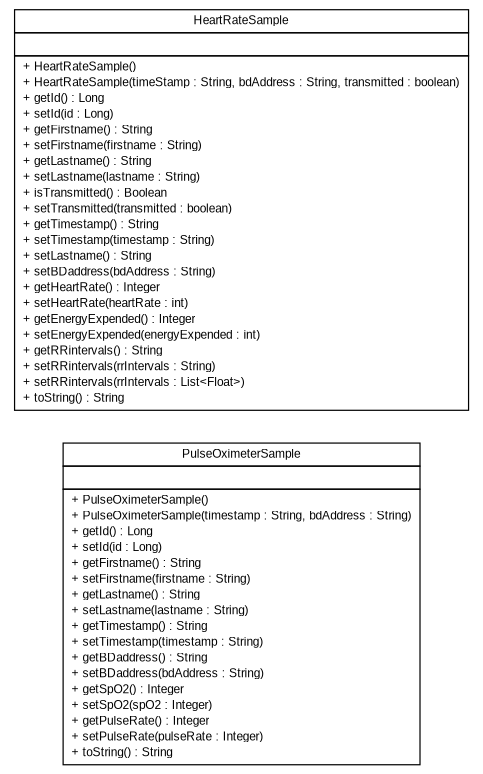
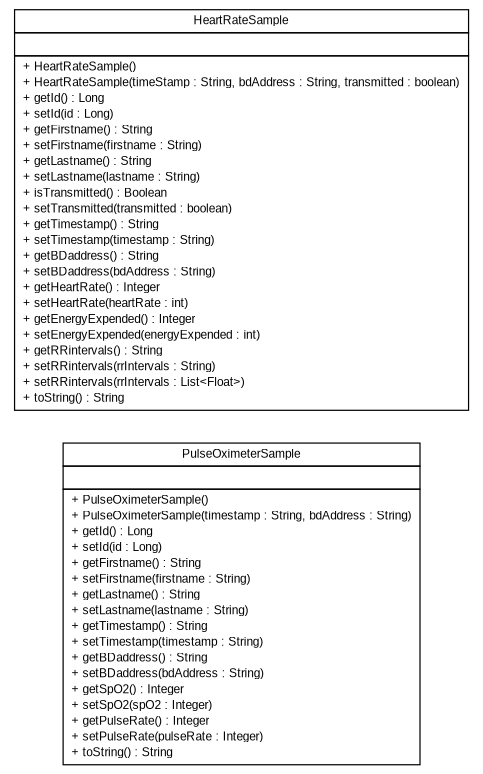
node "HeartRateSample": text "+ setLastname() : String" -> "+ getBDaddress() : String"
